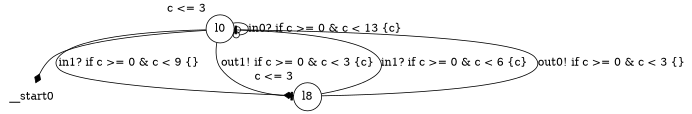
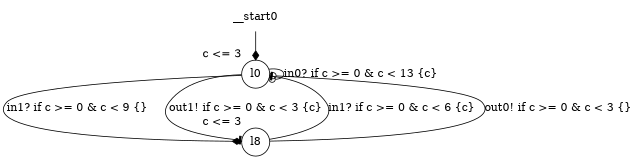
edge "l0 c <= 3" -> "__start0": reversed
